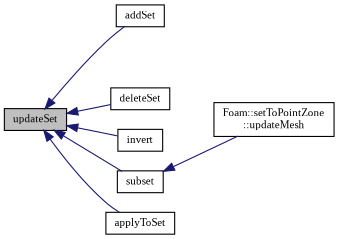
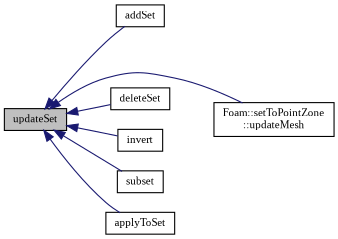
edge "Foam::setToPointZone ::updateMesh" -> "subset": now "Foam::setToPointZone ::updateMesh" -> "updateSet"
